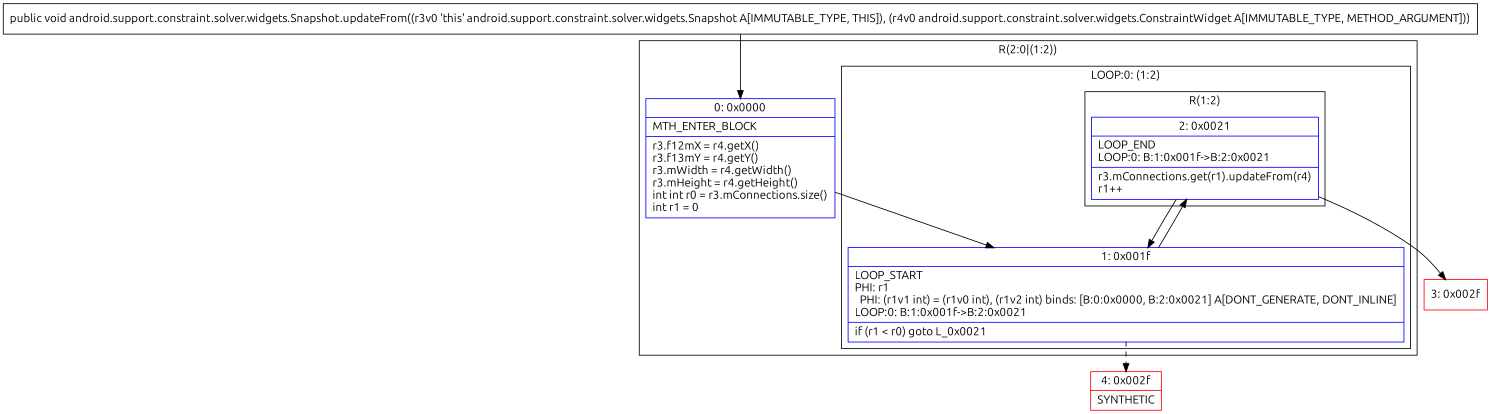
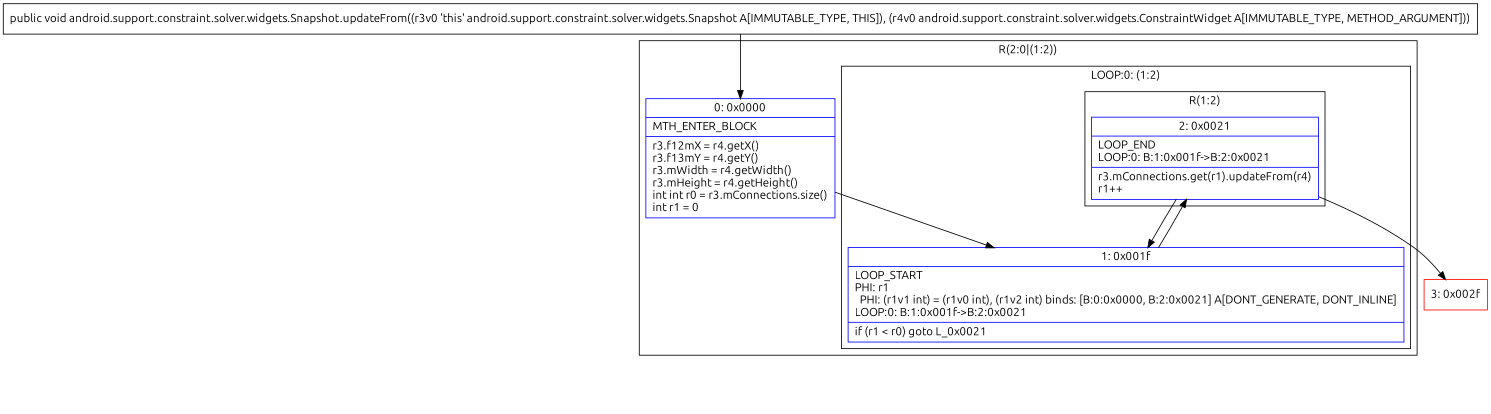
node "4: 0x002f": removed
